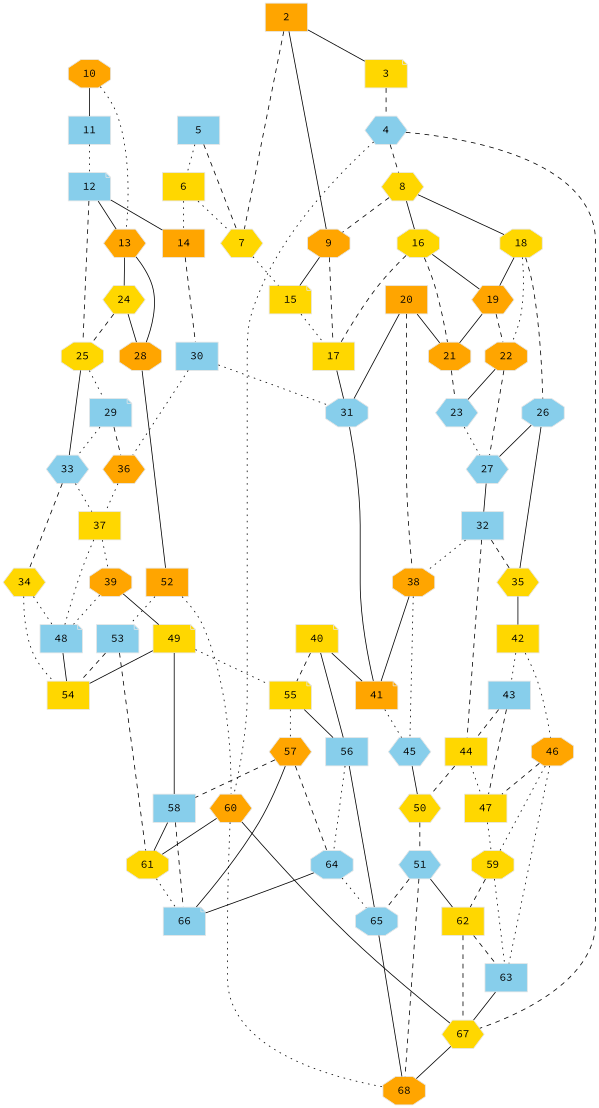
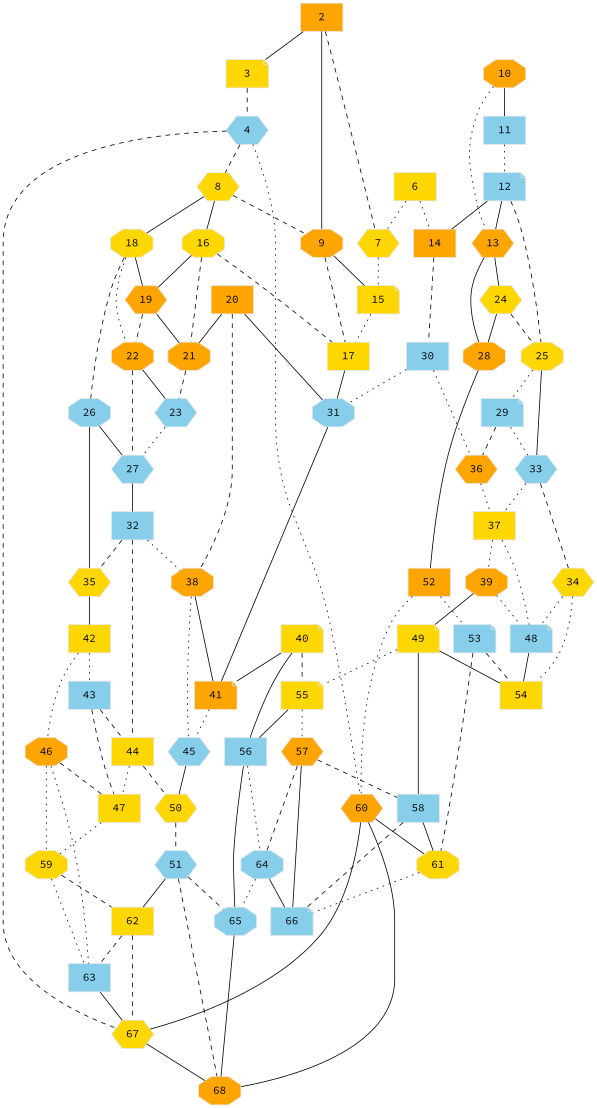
node "5": removed
edge "60" -- "68": style dotted -> solid
